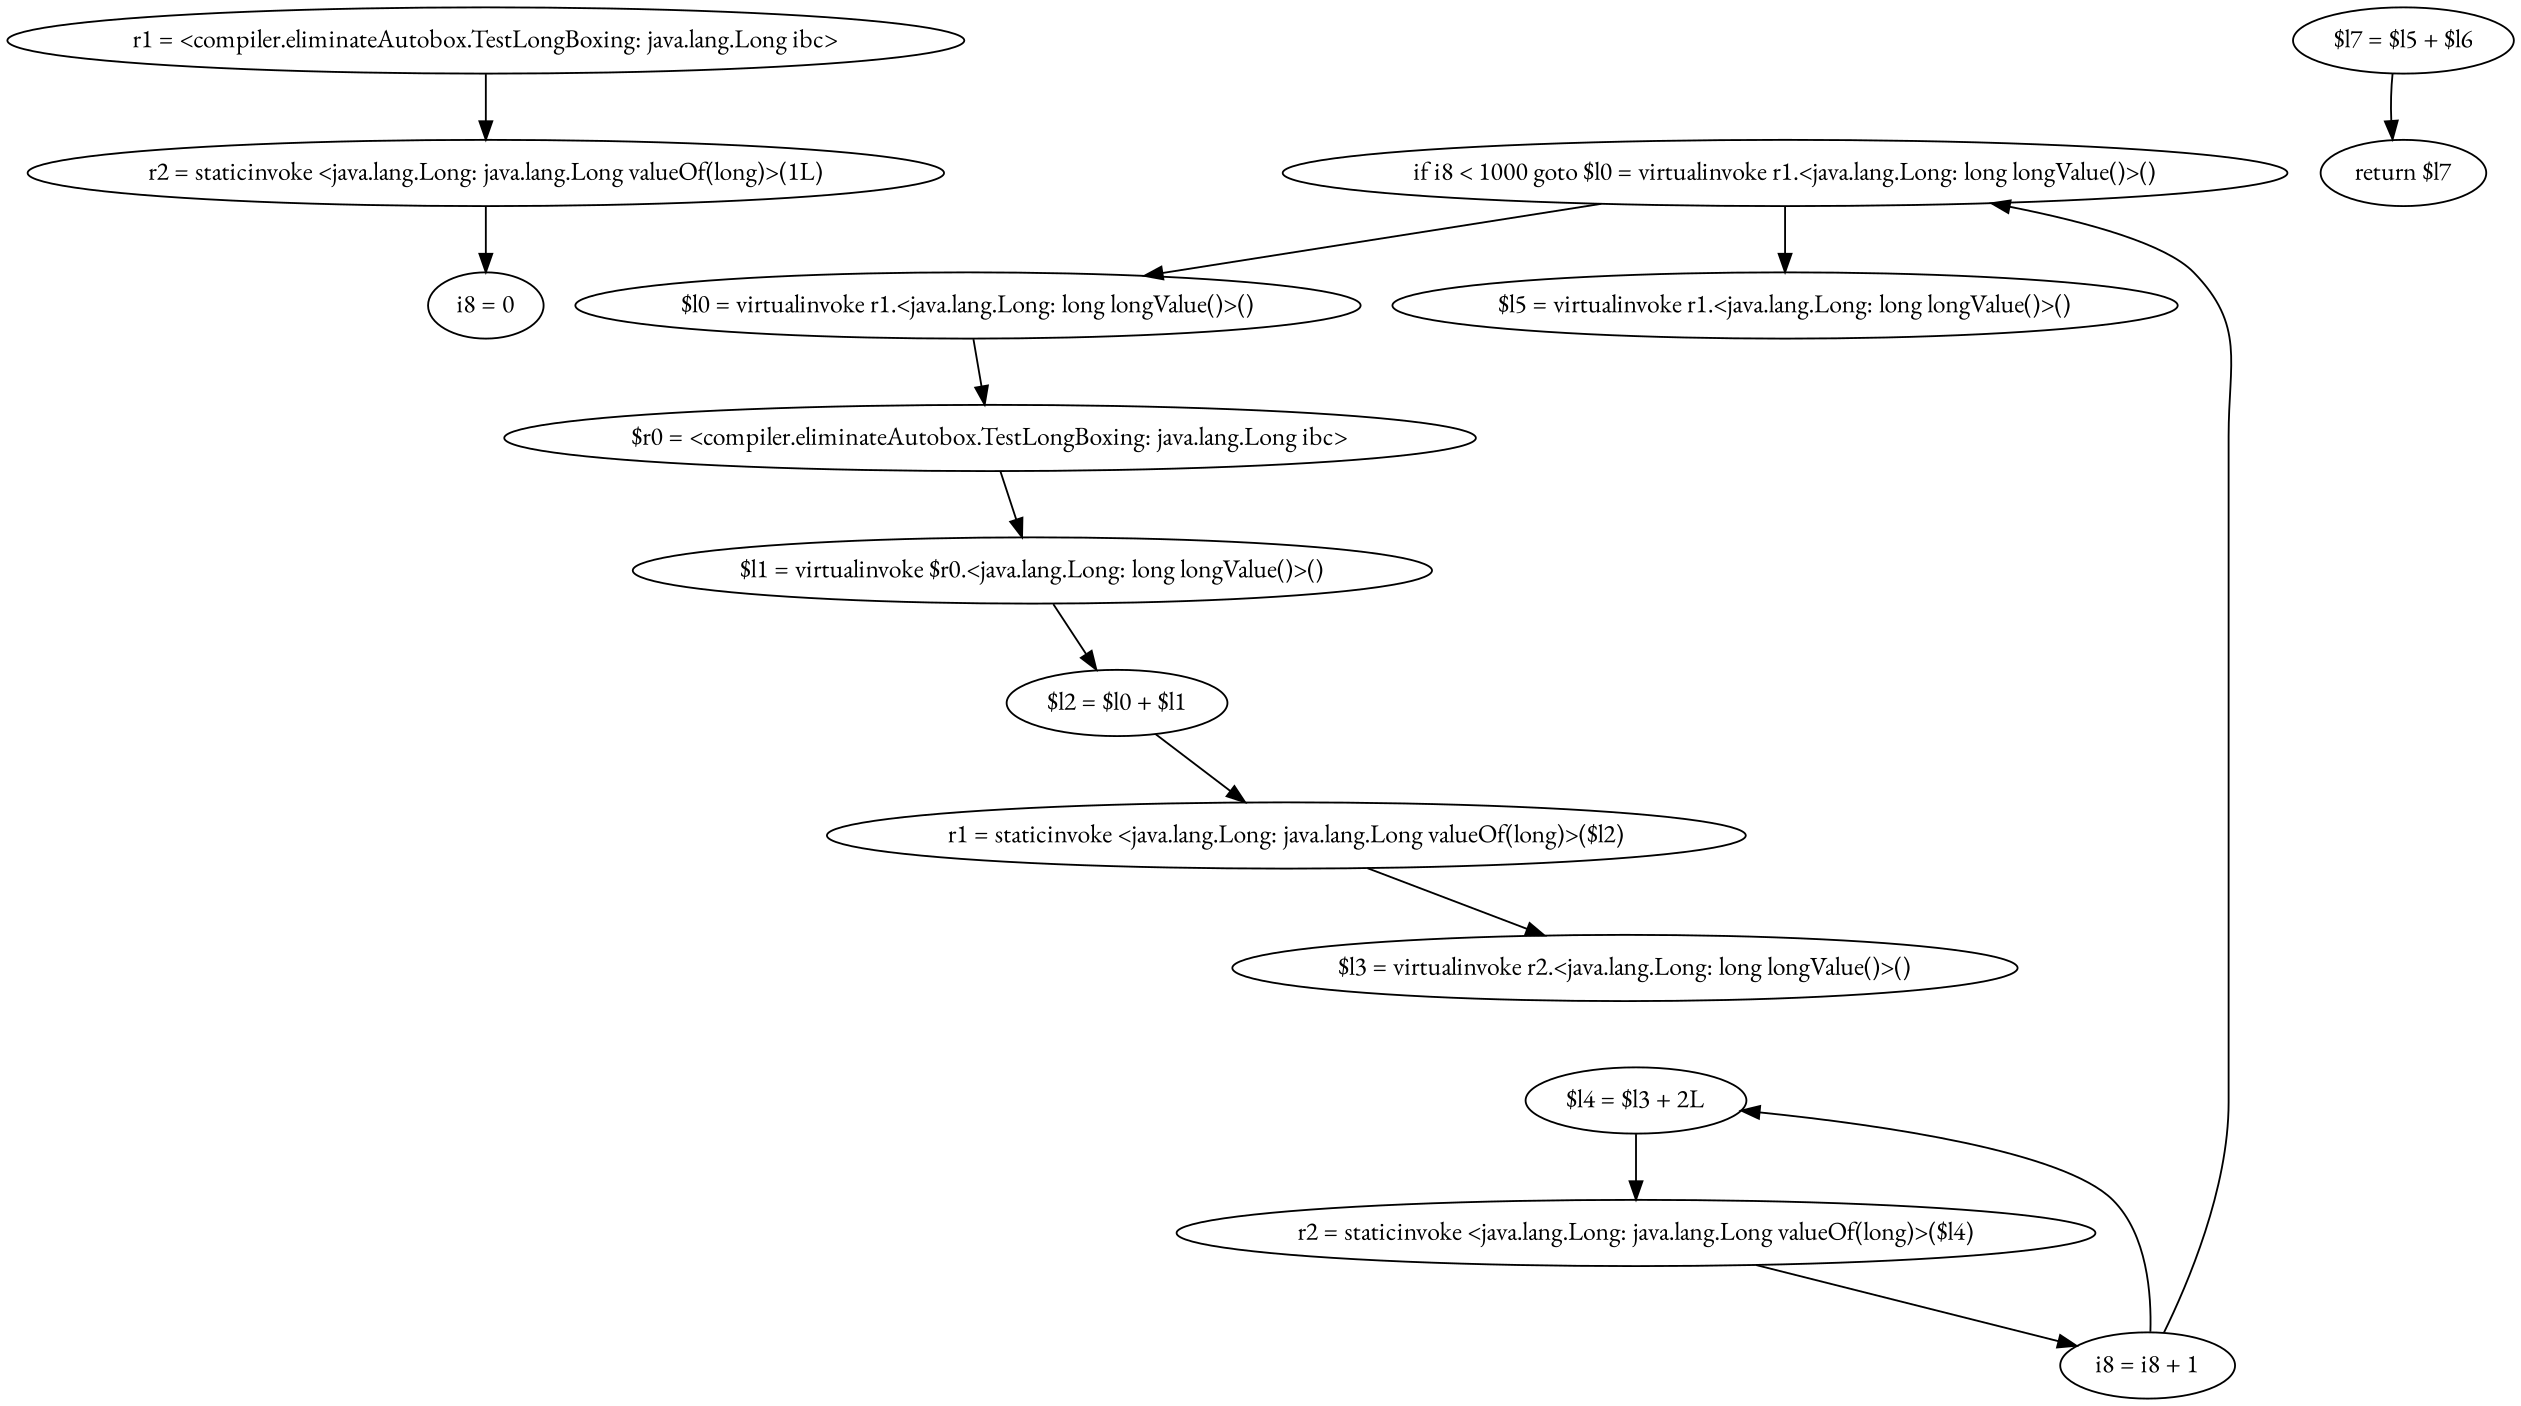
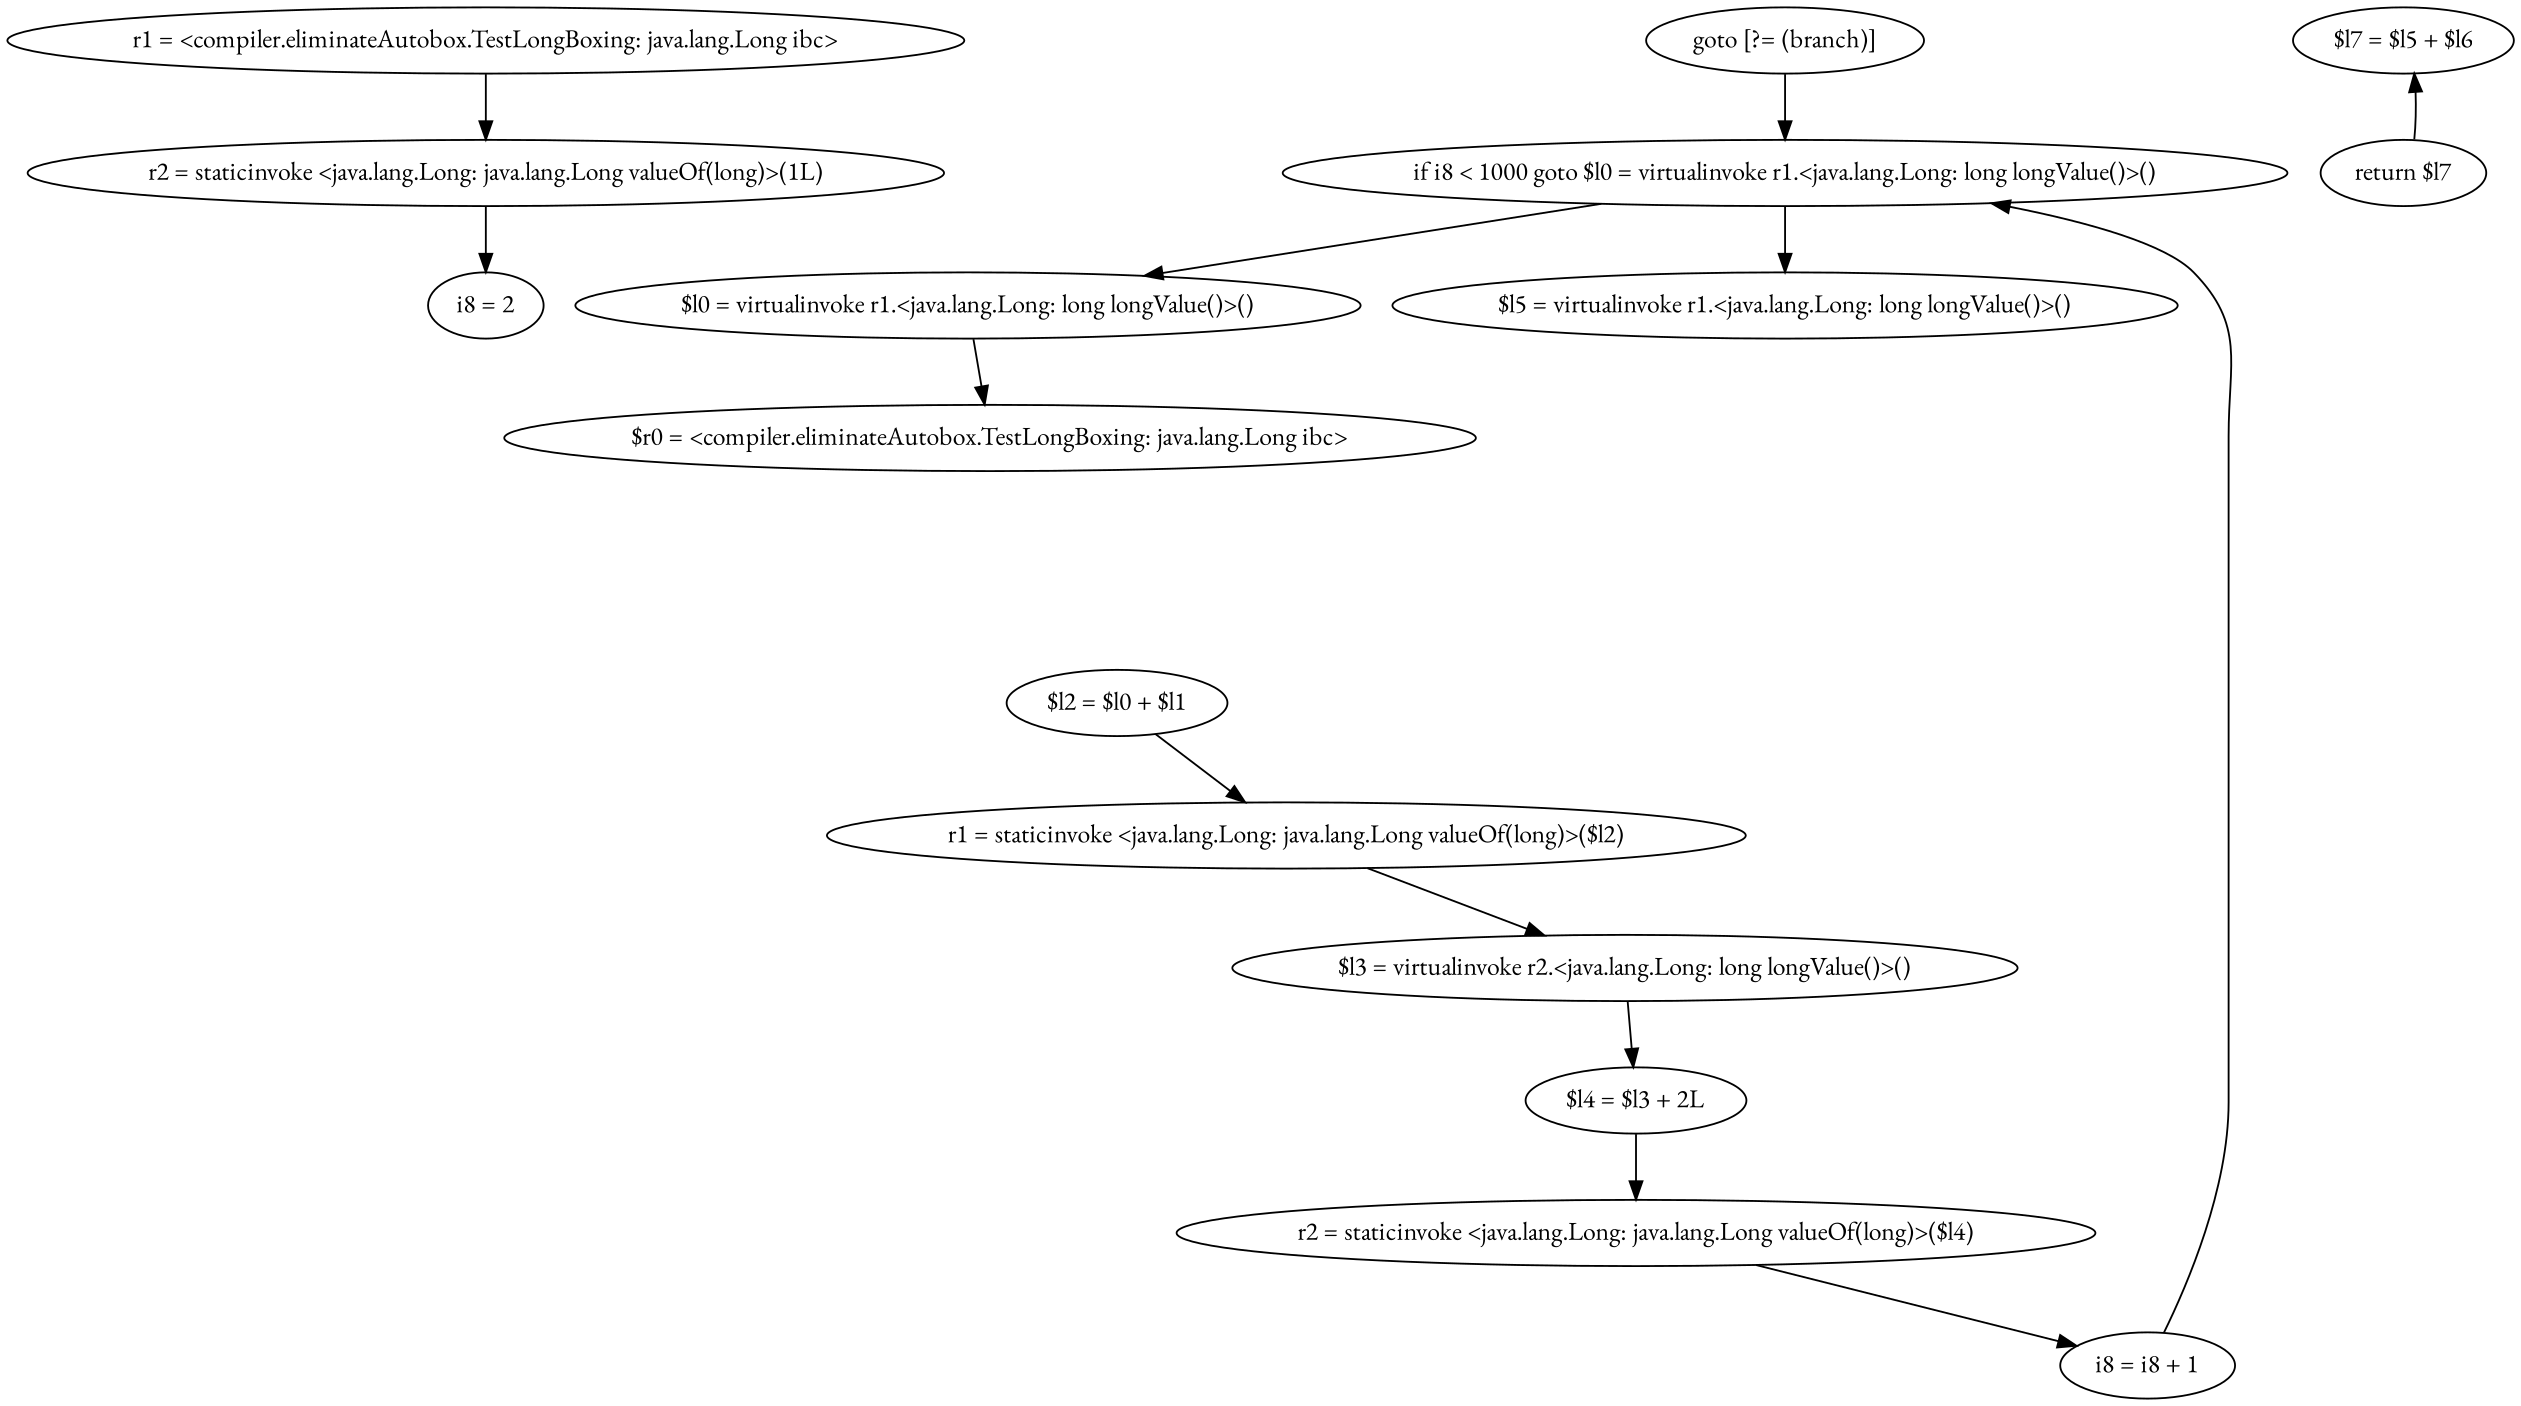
node "goto [?= (branch)]": added
edge "$l7 = $l5 + $l6" -> "return $l7": reversed
node "i8 = 0": label "i8 = 0" -> "i8 = 2"
node "$l1 = virtualinvoke $r0.<java.lang.Long: long longValue()>()": removed
edge "i8 = i8 + 1" -> "$l4 = $l3 + 2L": now "$l3 = virtualinvoke r2.<java.lang.Long: long longValue()>()" -> "$l4 = $l3 + 2L"
